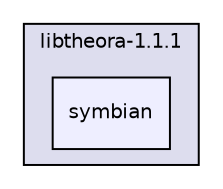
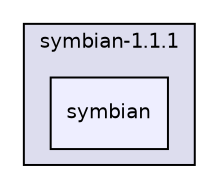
cluster "libtheora-1.1.1": label "libtheora-1.1.1" -> "symbian-1.1.1"
